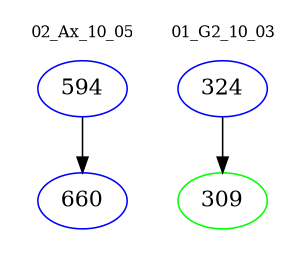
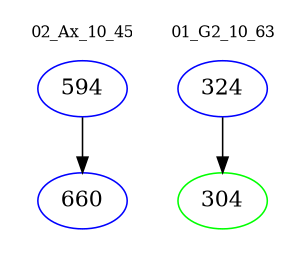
cluster "02_Ax_10_05": label "02_Ax_10_05" -> "02_Ax_10_45"
cluster "01_G2_10_03": label "01_G2_10_03" -> "01_G2_10_63"
node "309": label "309" -> "304"
